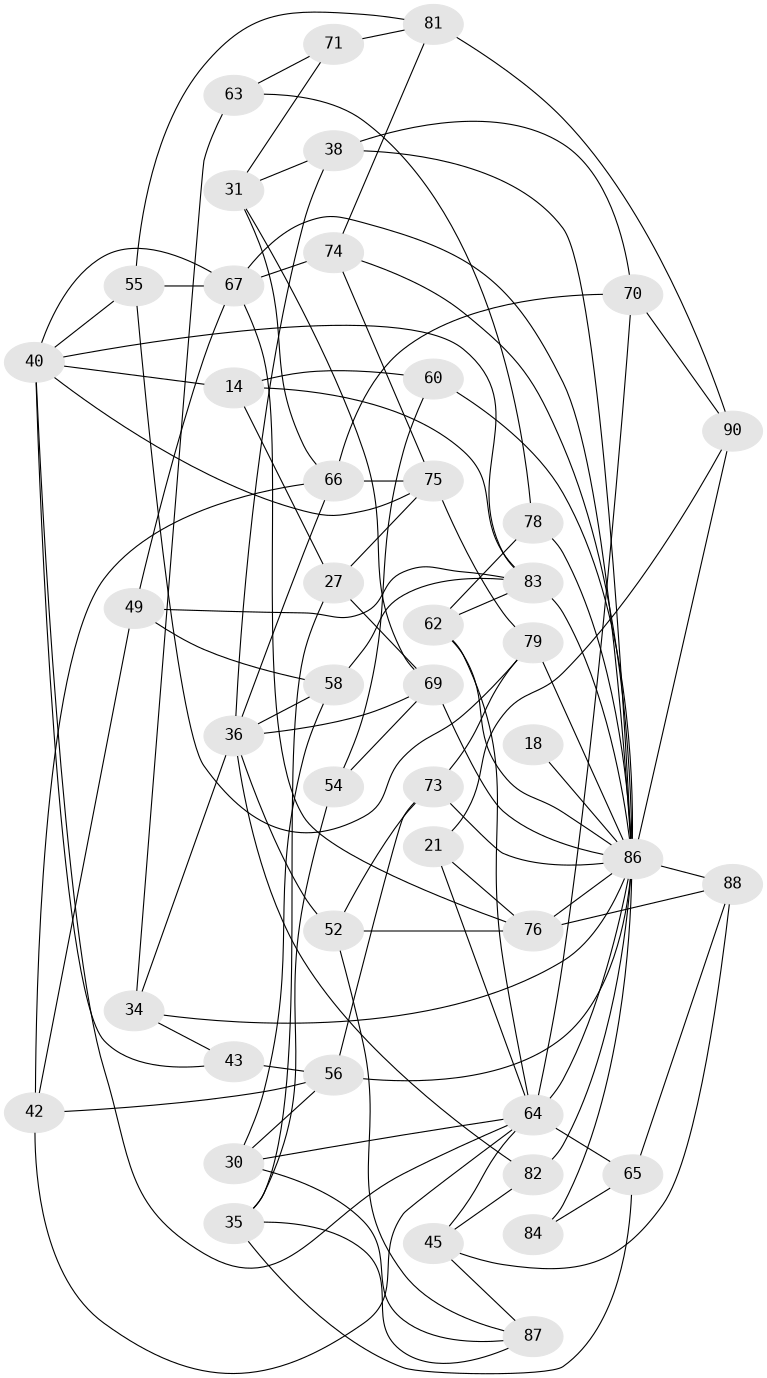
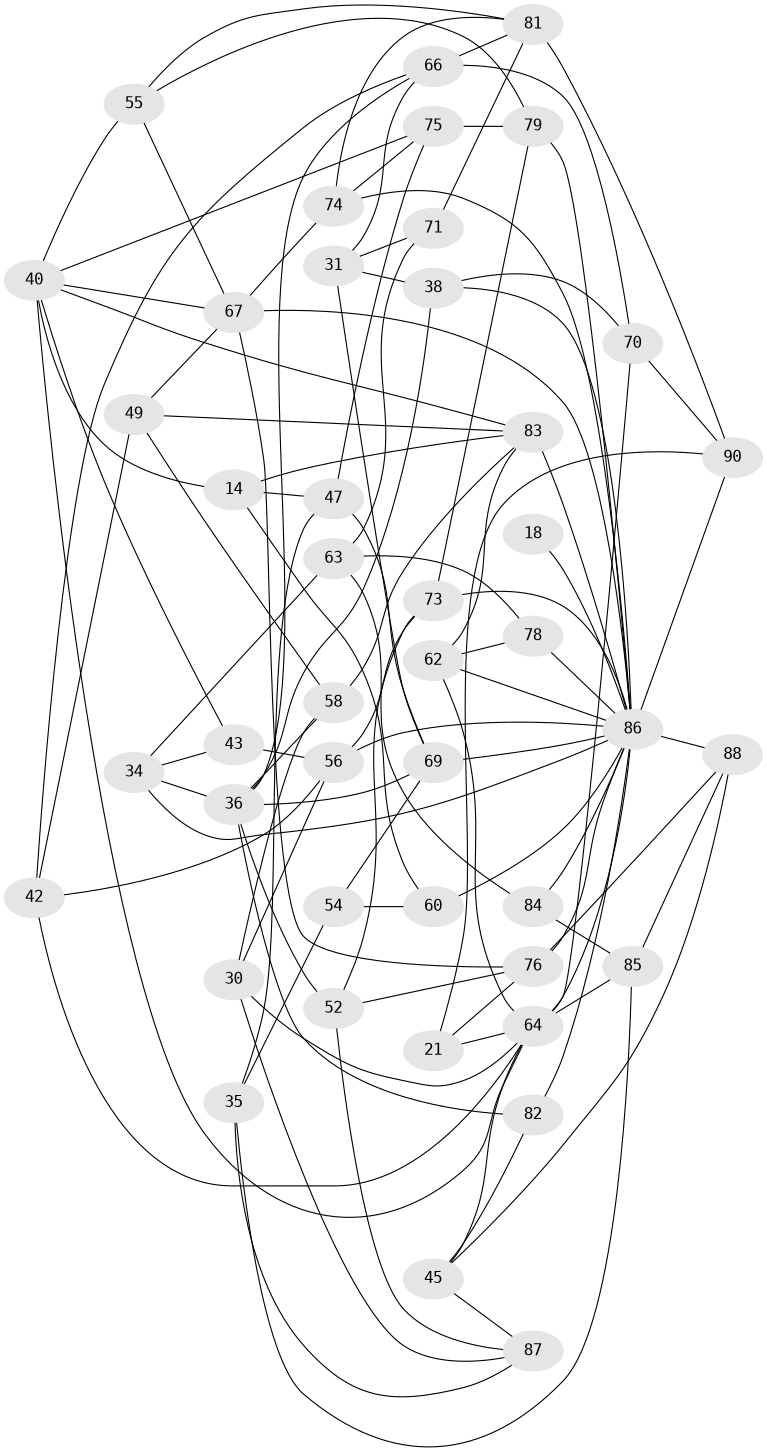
edge "66" -- "75": now "66" -- "81"
node "27": label "27" -> "47"
edge "63" -- "84": added
node "65": label "65" -> "85"
